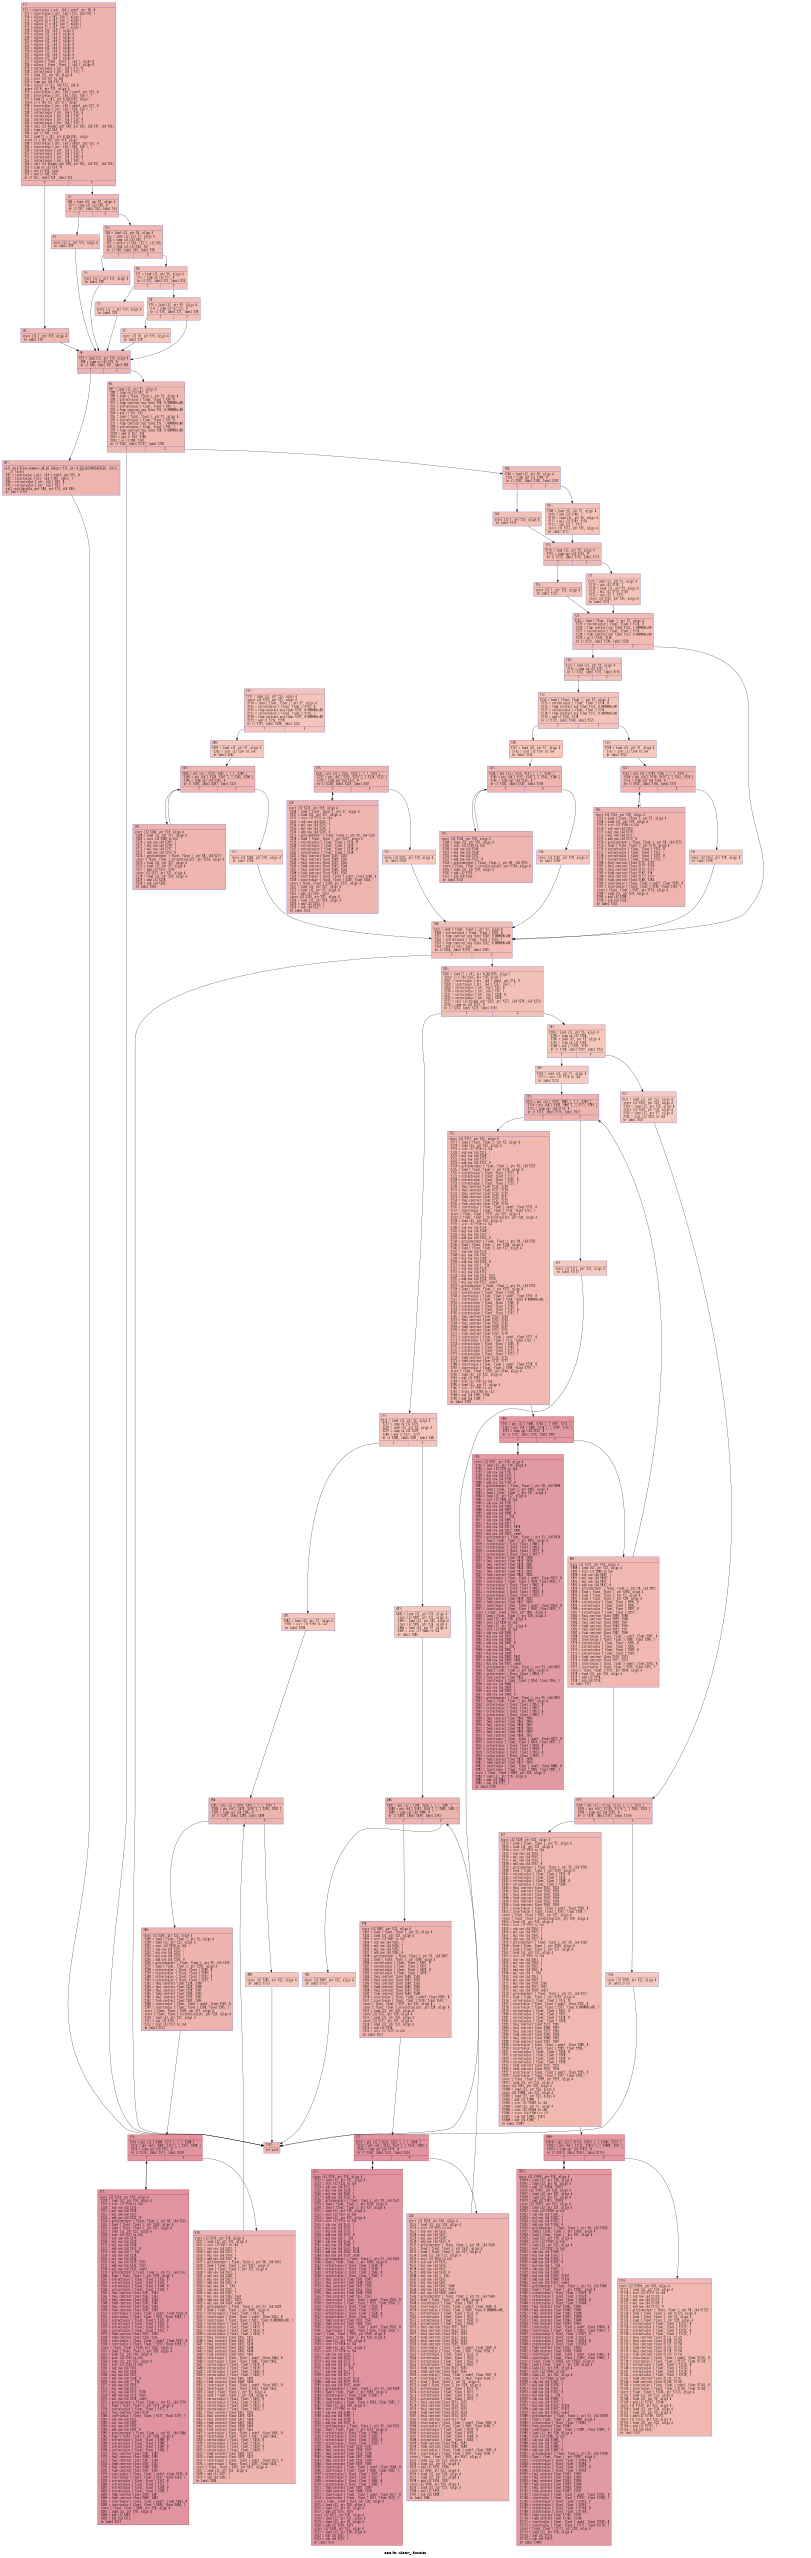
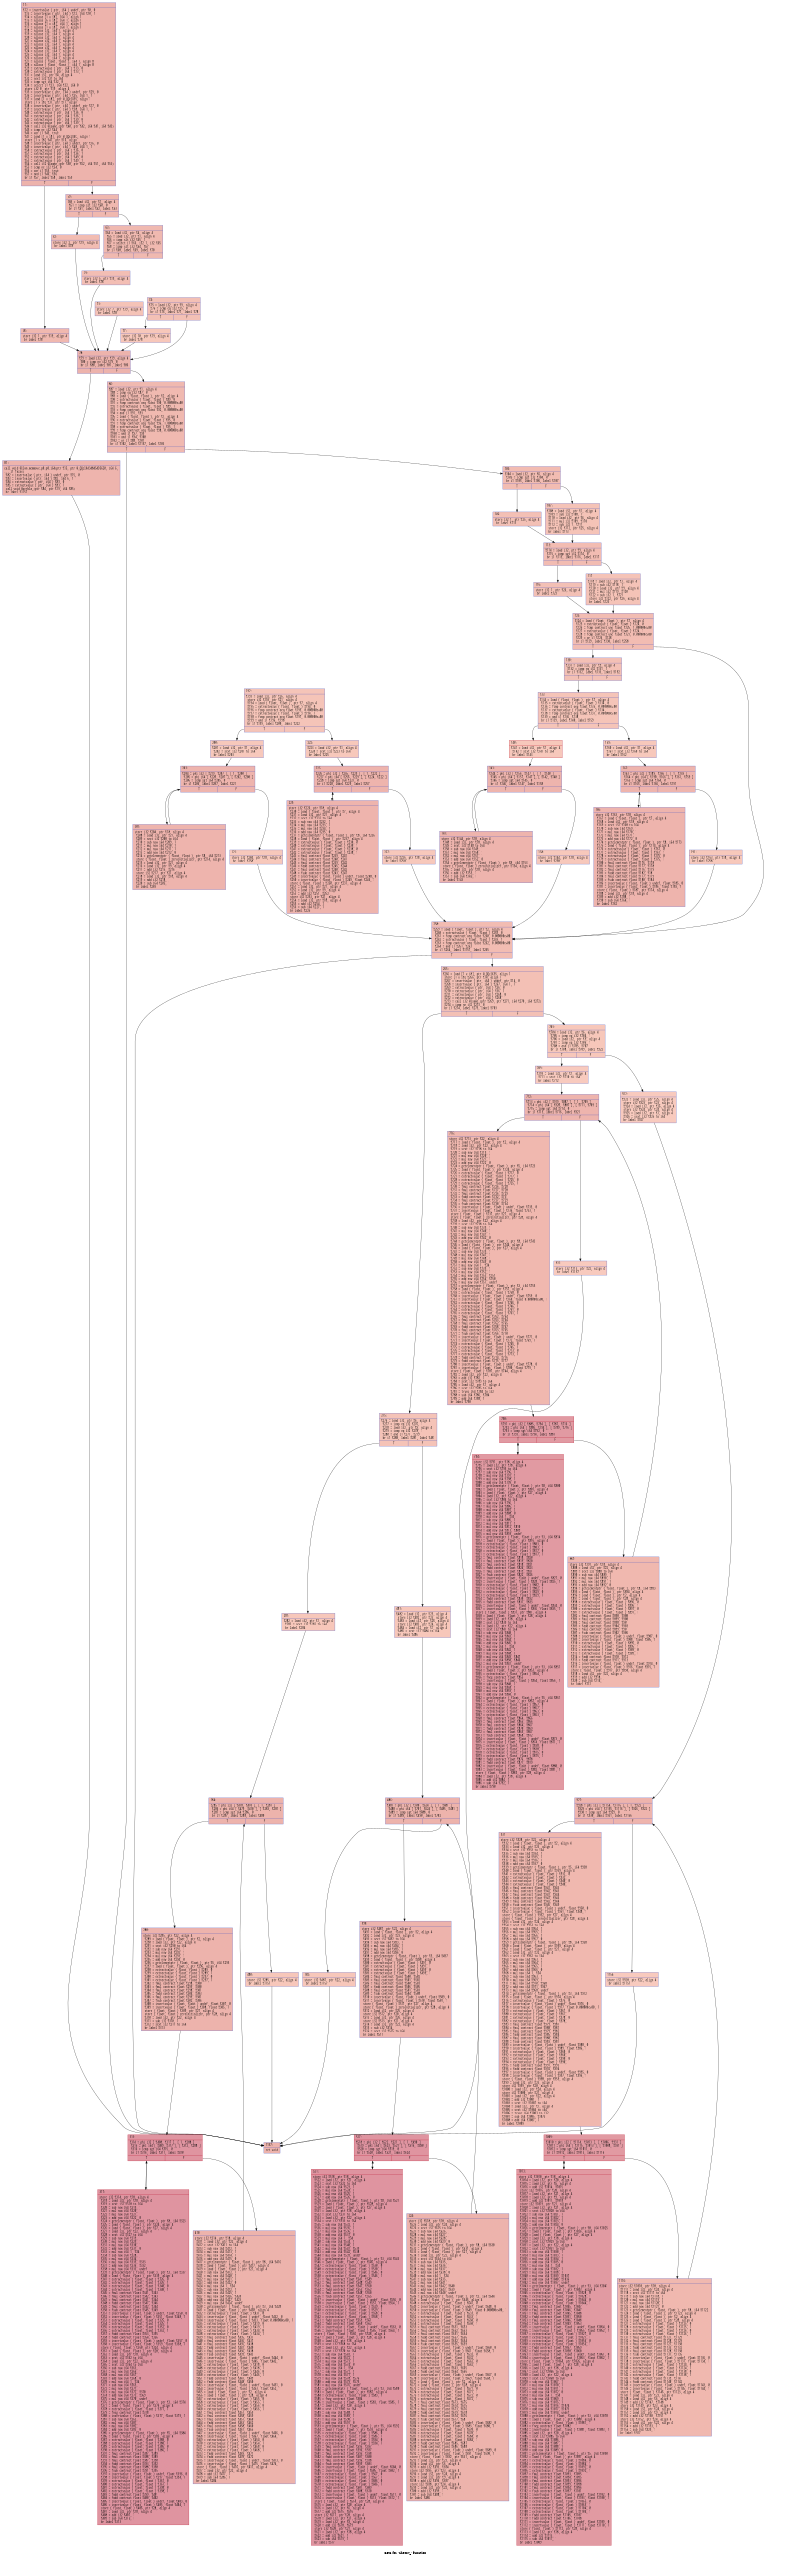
node "70:": removed
node "222:": added
edge "887:" -> "927:": now "1116:" -> "927:"
